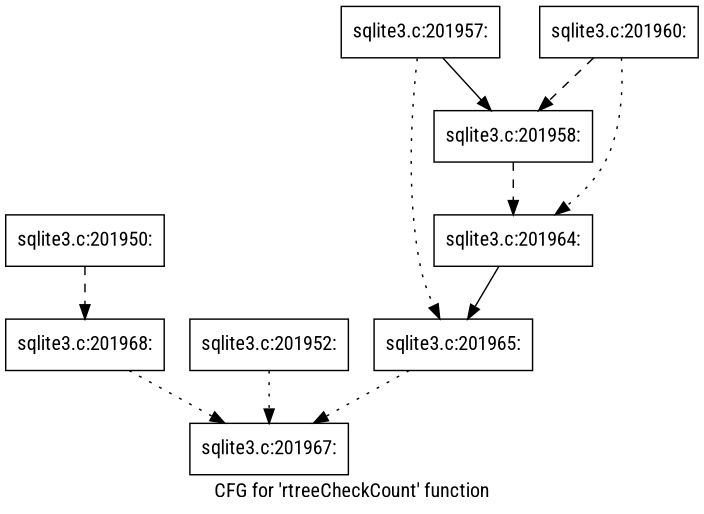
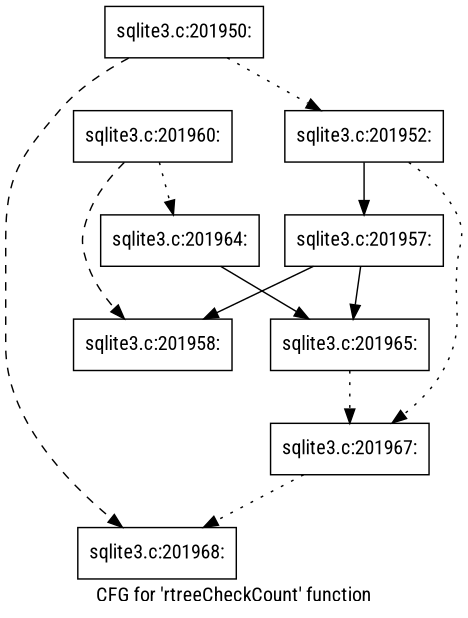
edge "sqlite3.c:201950:" -> "sqlite3.c:201952:": added
edge "sqlite3.c:201952:" -> "sqlite3.c:201957:": added
edge "sqlite3.c:201958:" -> "sqlite3.c:201964:": removed
edge "sqlite3.c:201957:" -> "sqlite3.c:201965:": style dotted -> solid
edge "sqlite3.c:201968:" -> "sqlite3.c:201967:": reversed
